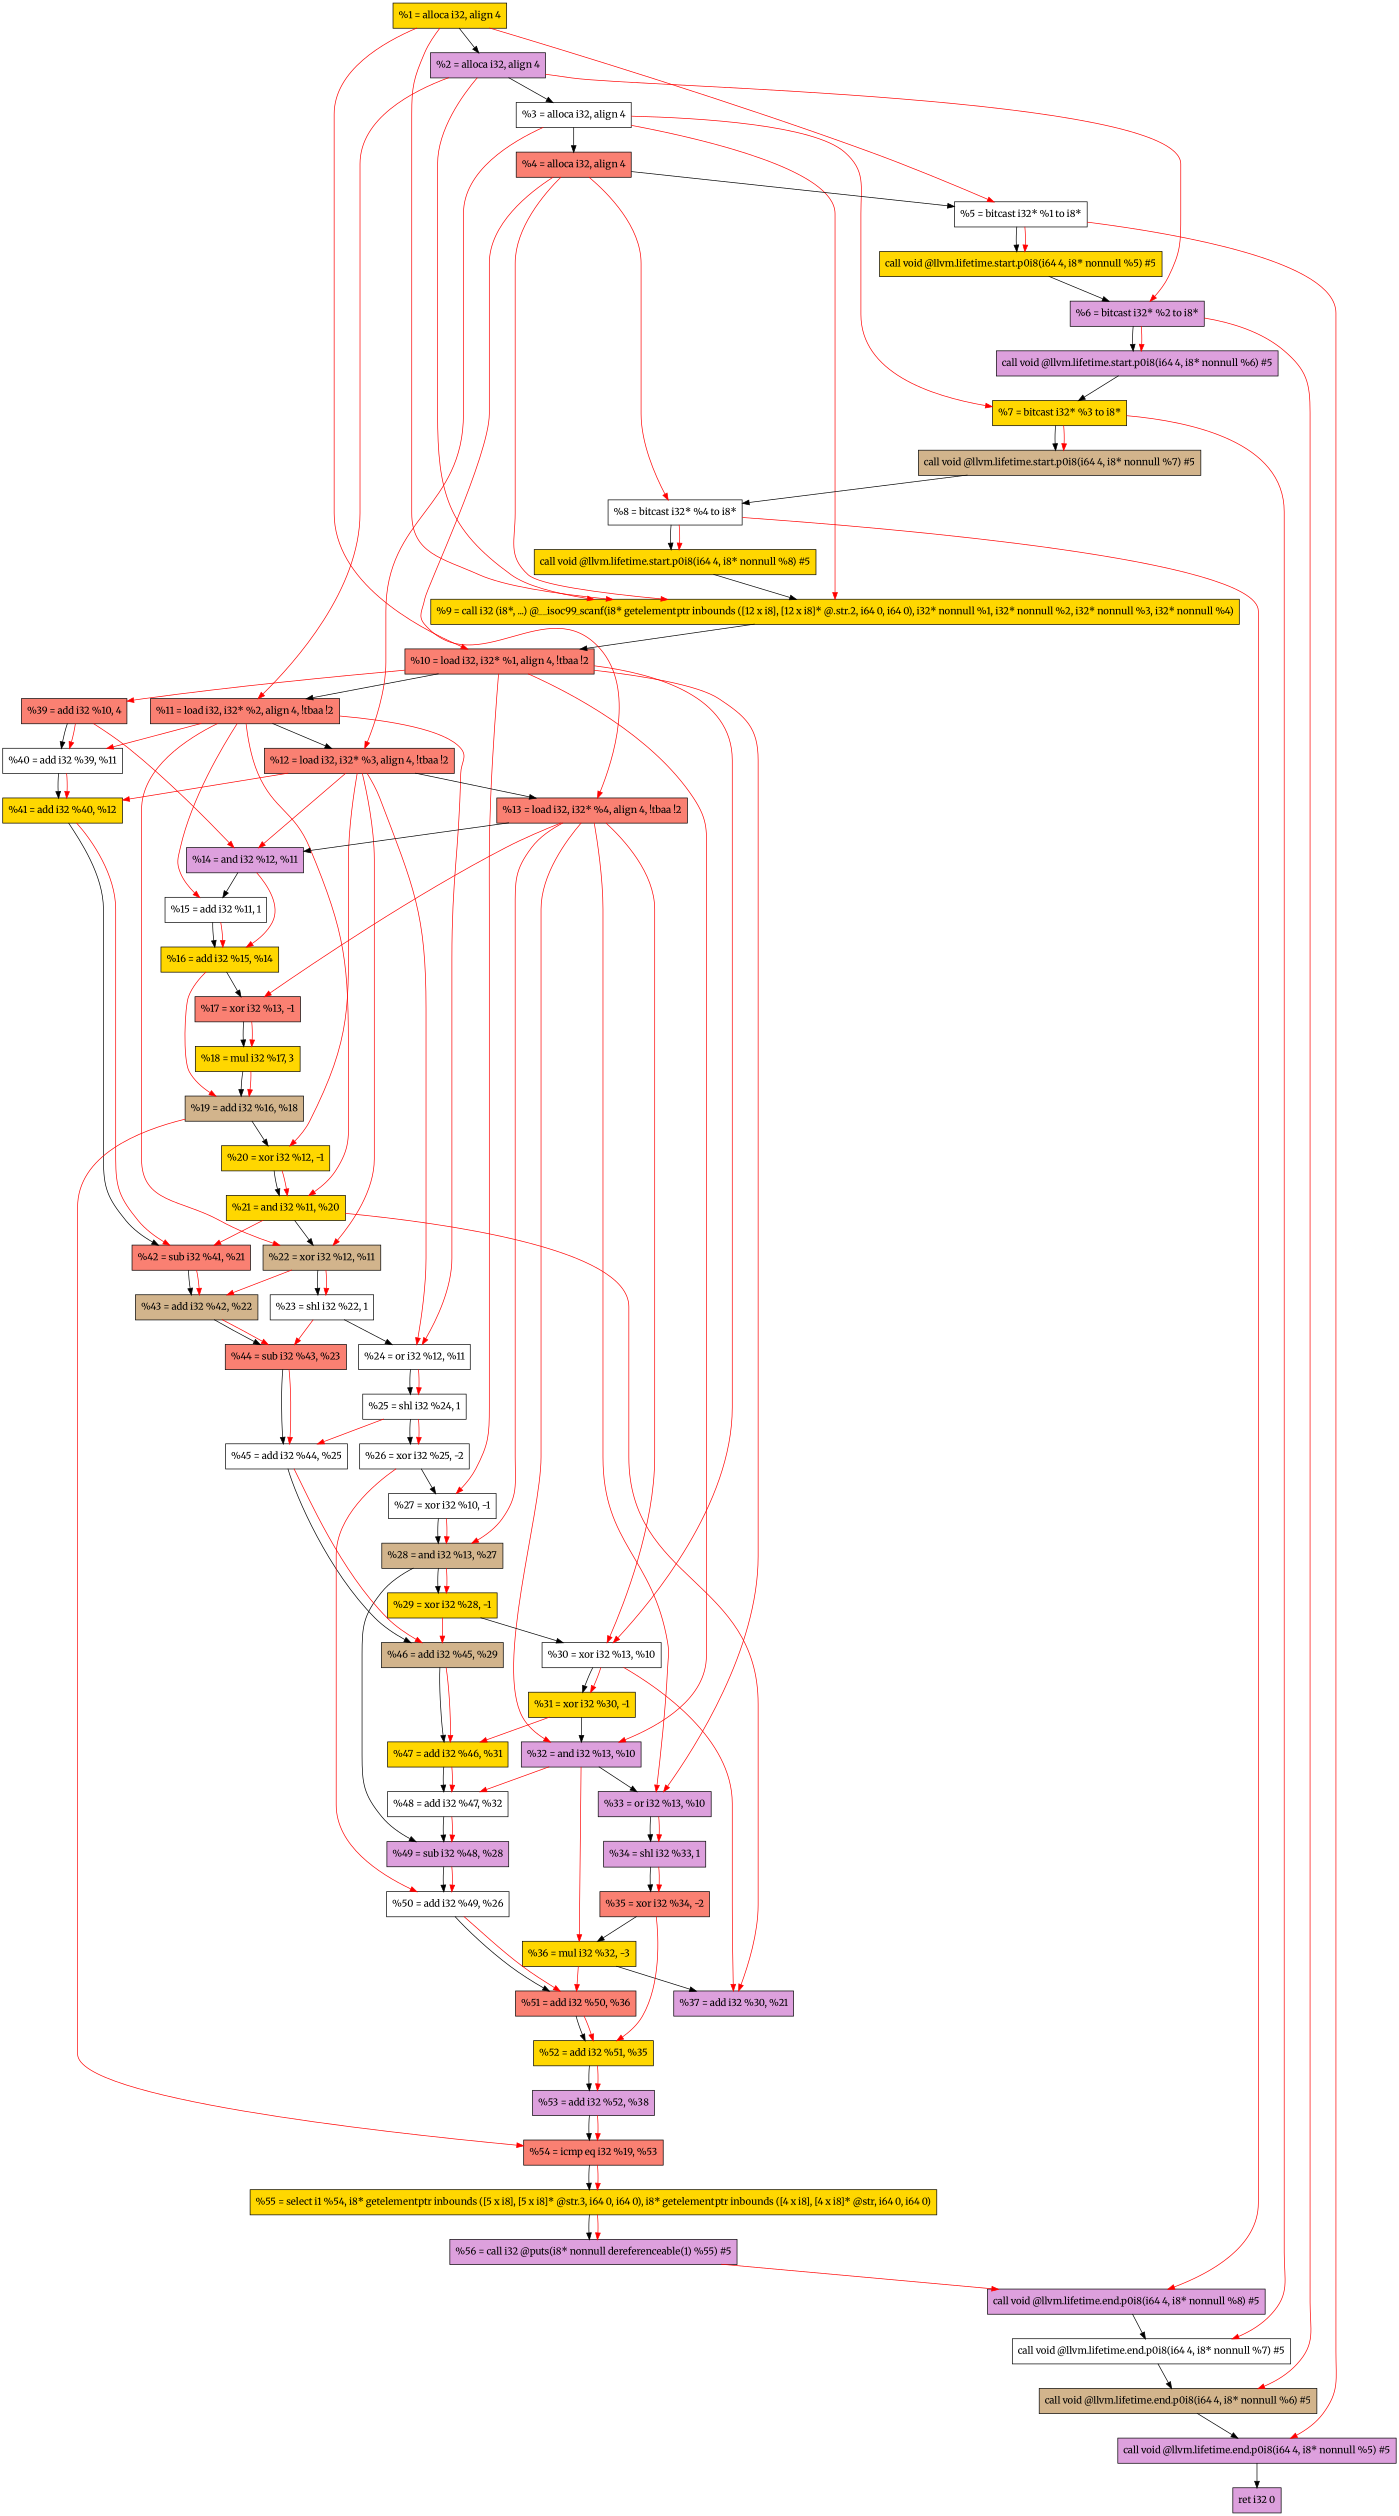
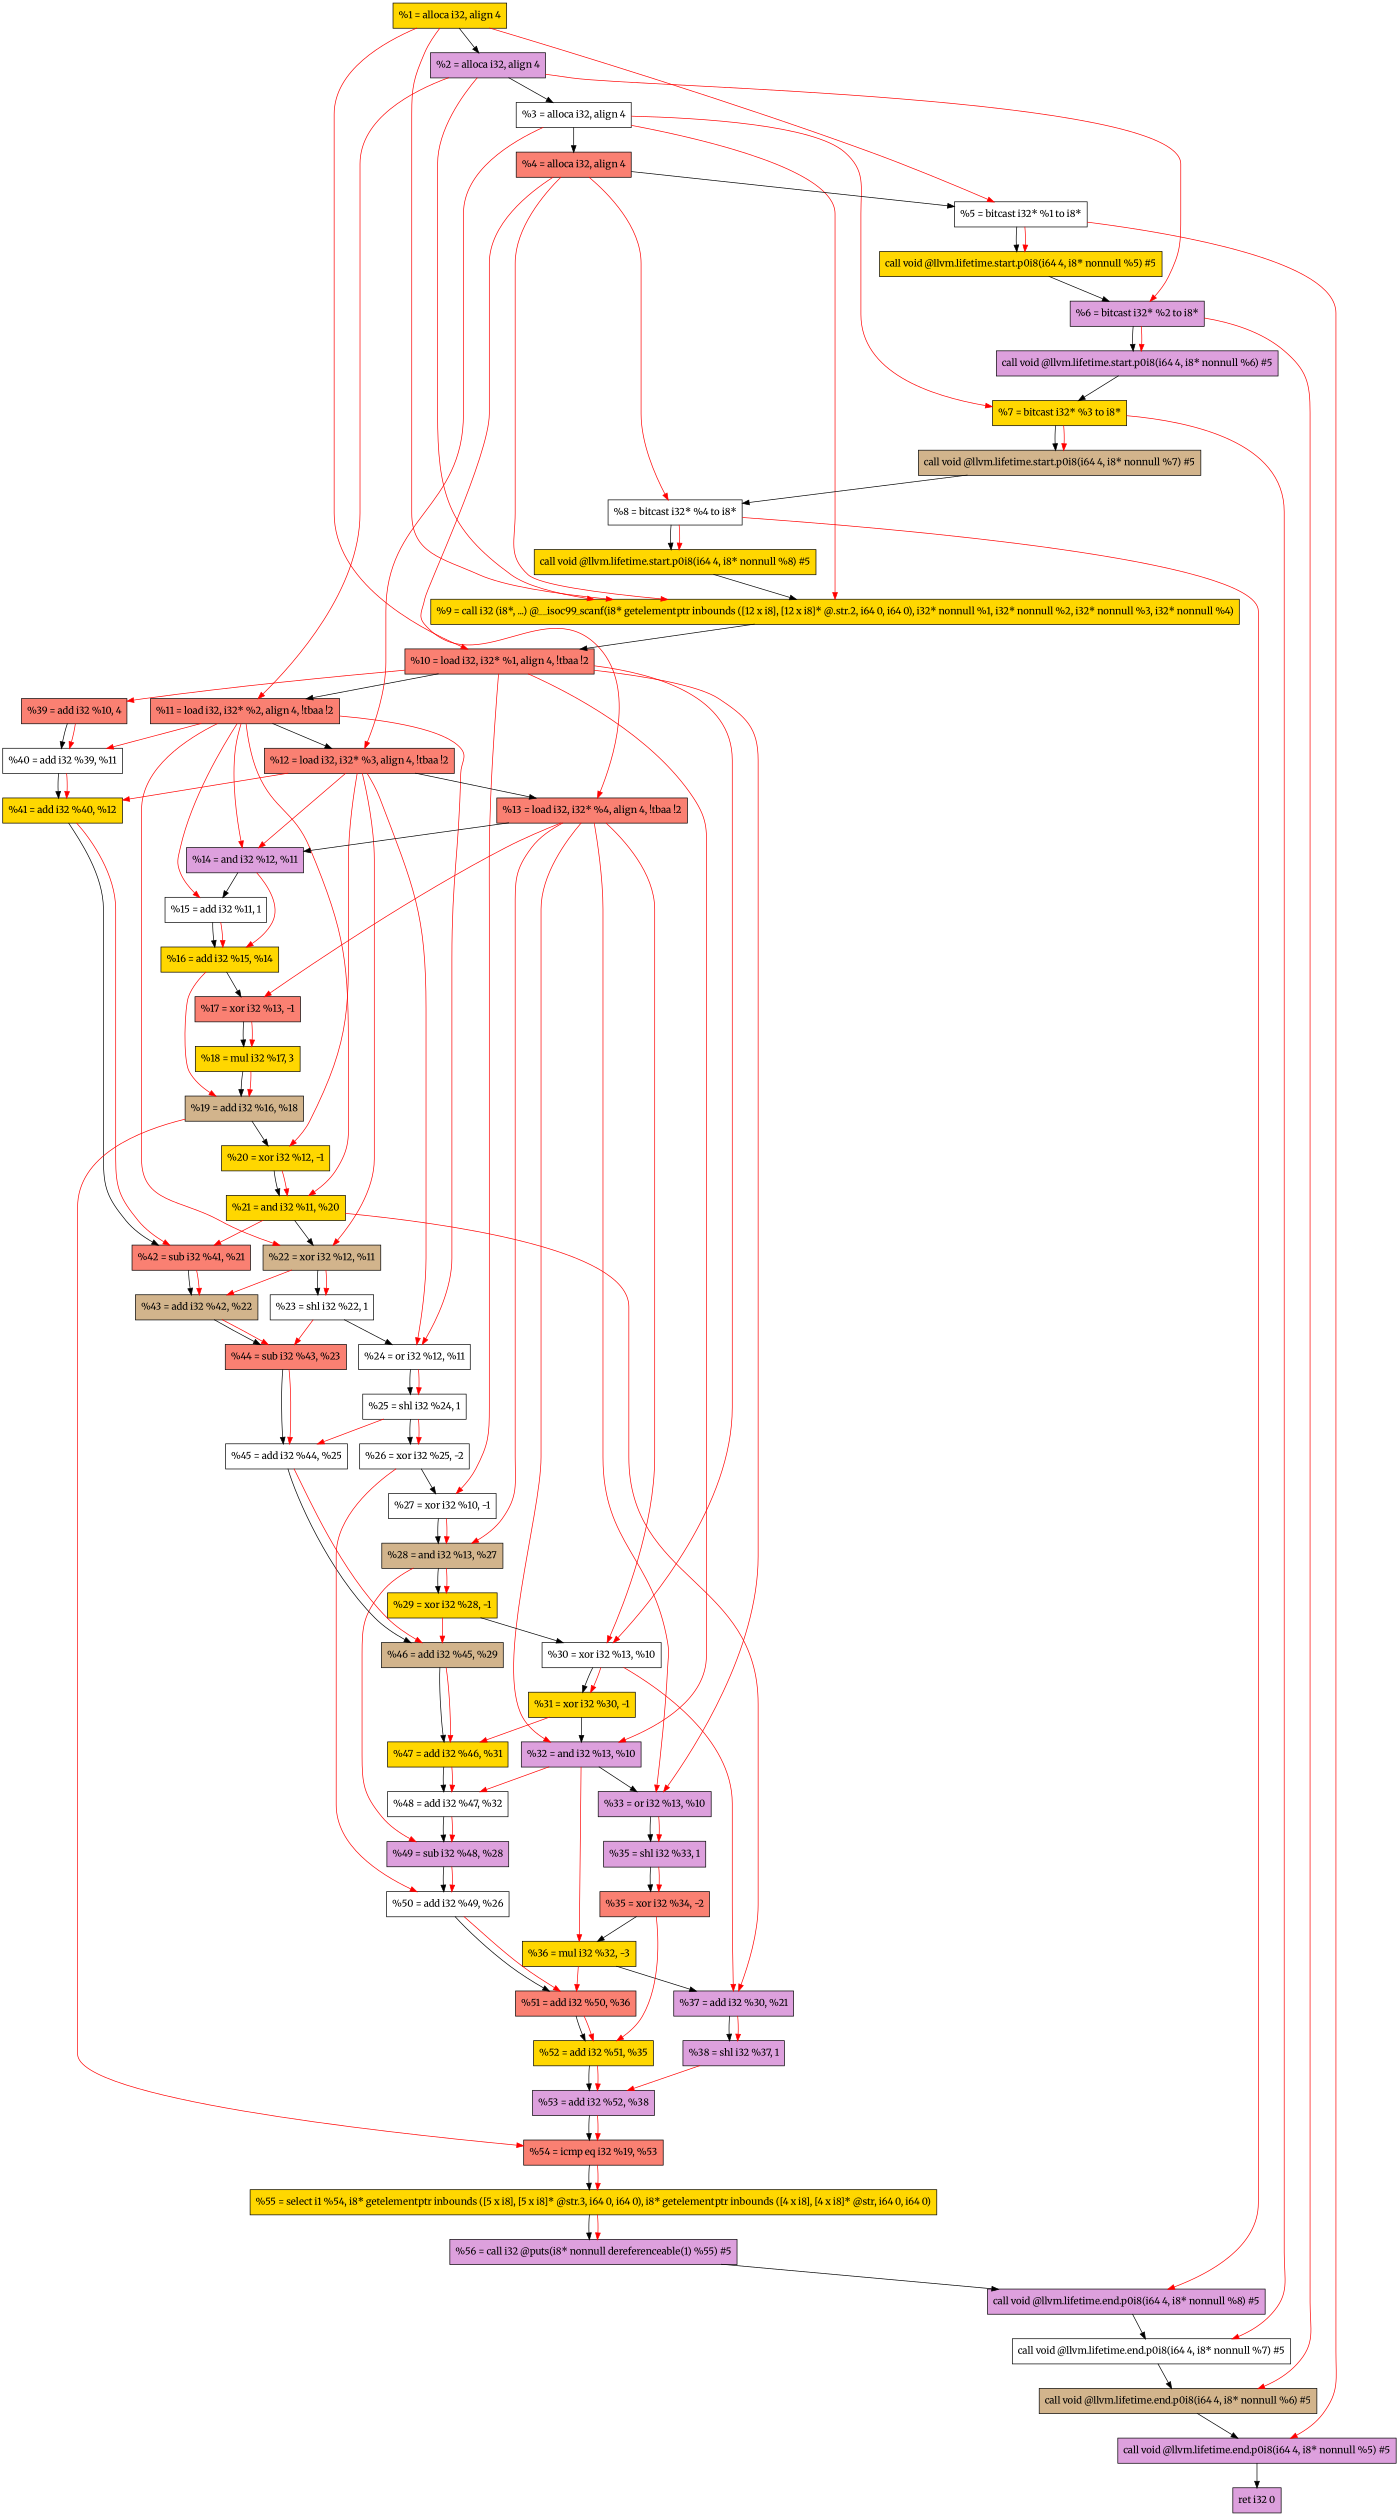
edge "%39 = add i32 %10, 4" -> "%14 = and i32 %12, %11": now "%11 = load i32, i32* %2, align 4, !tbaa !2" -> "%14 = and i32 %12, %11"
edge "%28 = and i32 %13, %27" -> "%49 = sub i32 %48, %28": color black -> red
node "%34 = shl i32 %33, 1": label "%34 = shl i32 %33, 1" -> "%35 = shl i32 %33, 1"
node "%38 = shl i32 %37, 1": added
edge "%56 = call i32 @puts(i8* nonnull dereferenceable(1) %55) #5" -> "call void @llvm.lifetime.end.p0i8(i64 4, i8* nonnull %8) #5": color red -> black
